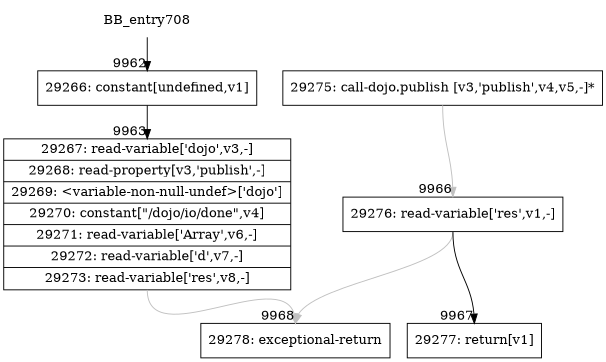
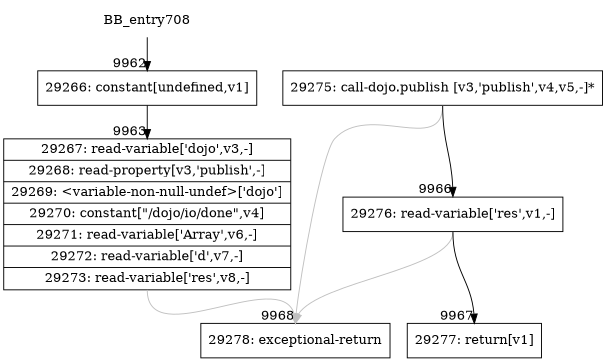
edge "29275: call-dojo.publish [v3,'publish',v4,v5,-]*" -> "29276: read-variable['res',v1,-]": color gray -> black
edge "29275: call-dojo.publish [v3,'publish',v4,v5,-]*" -> "29278: exceptional-return": added
